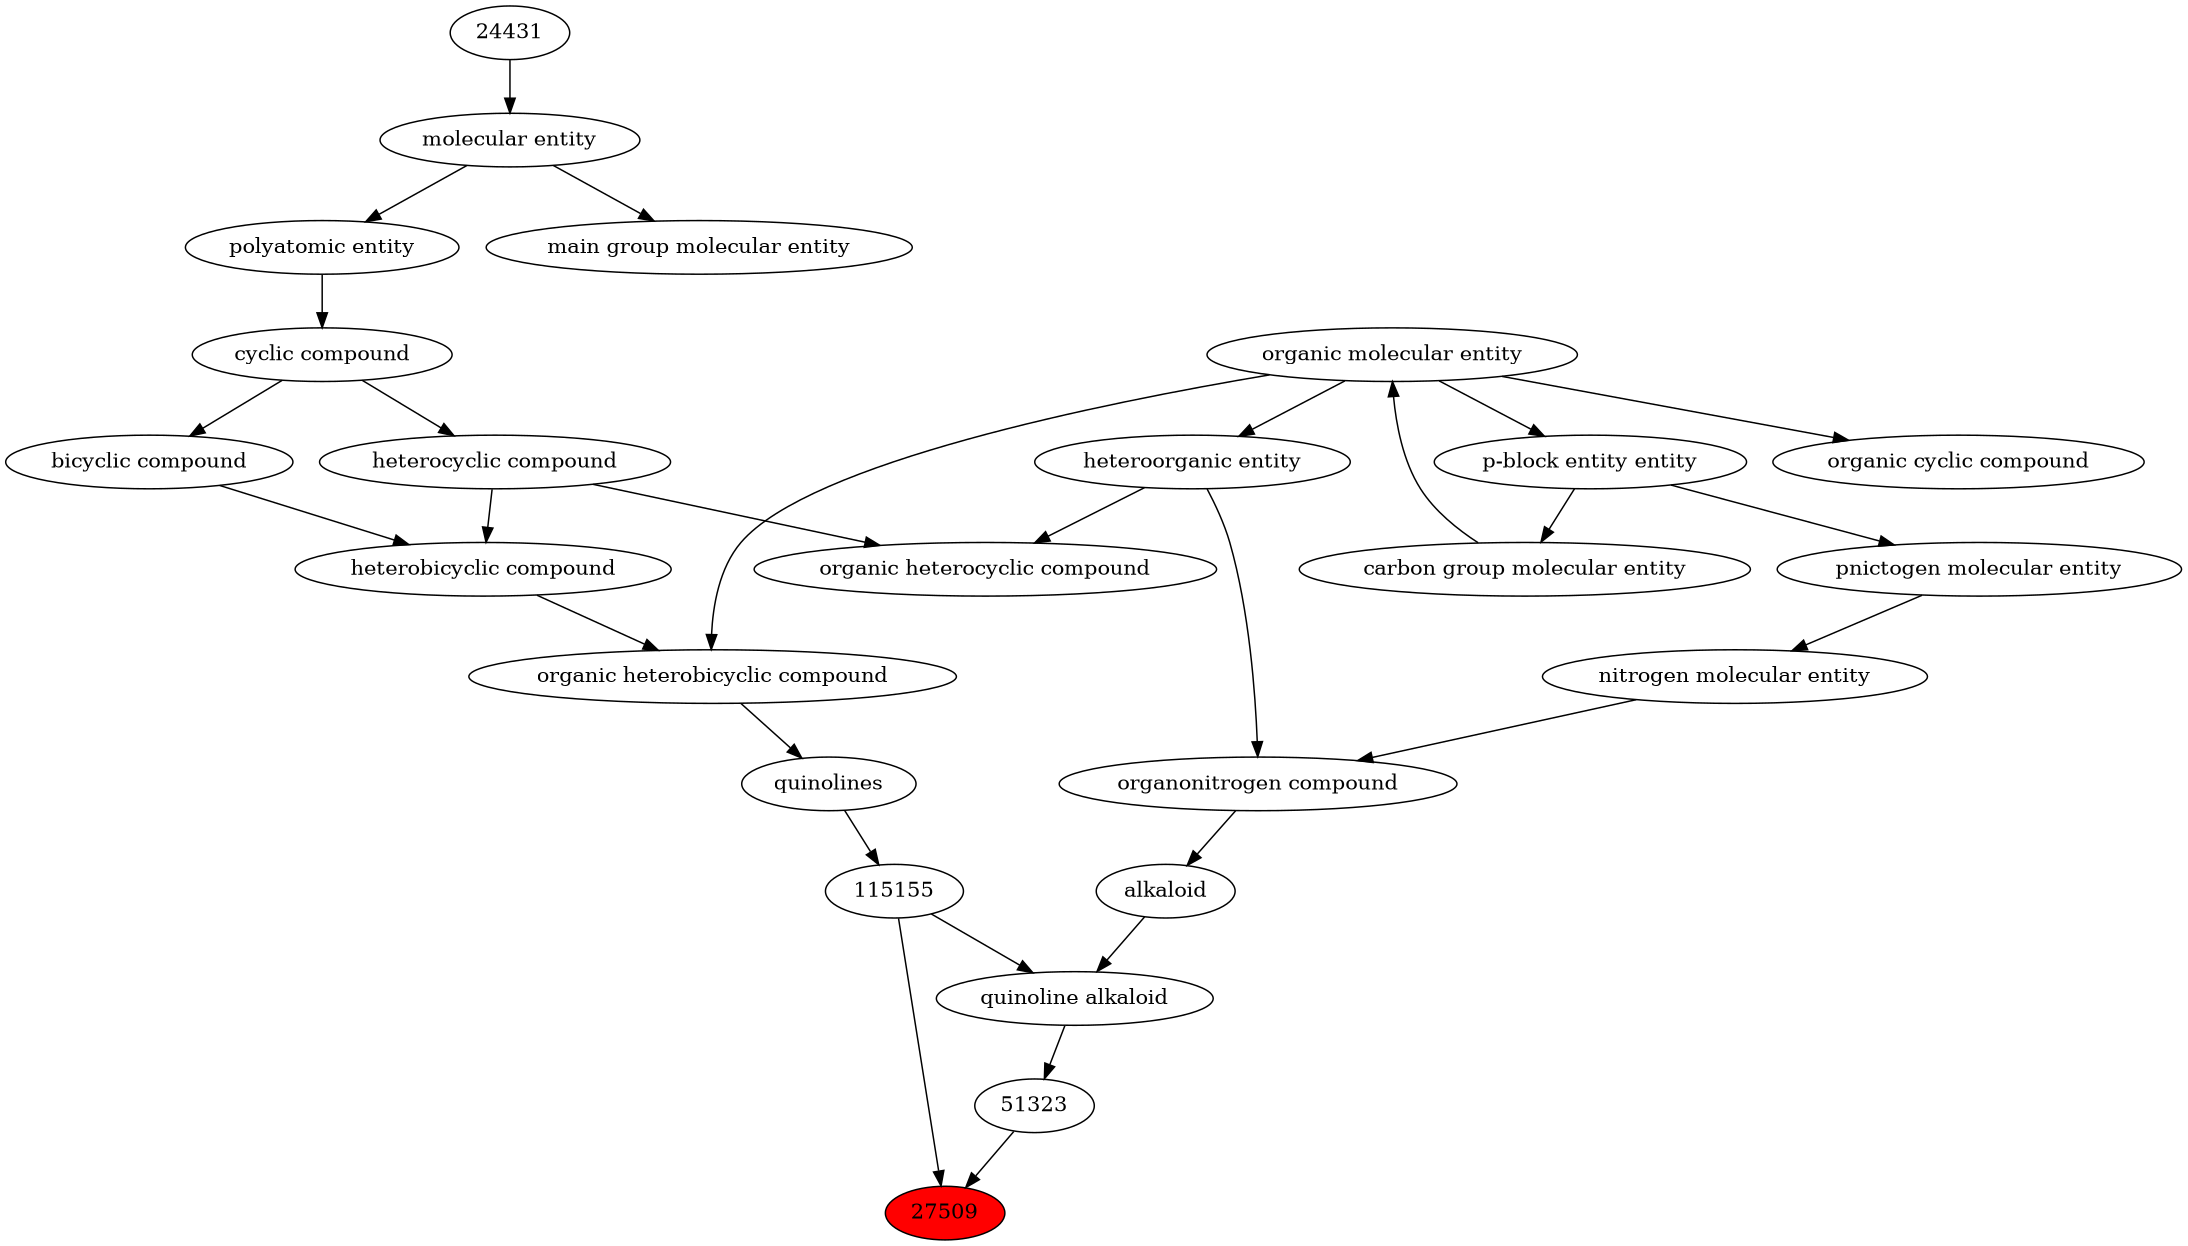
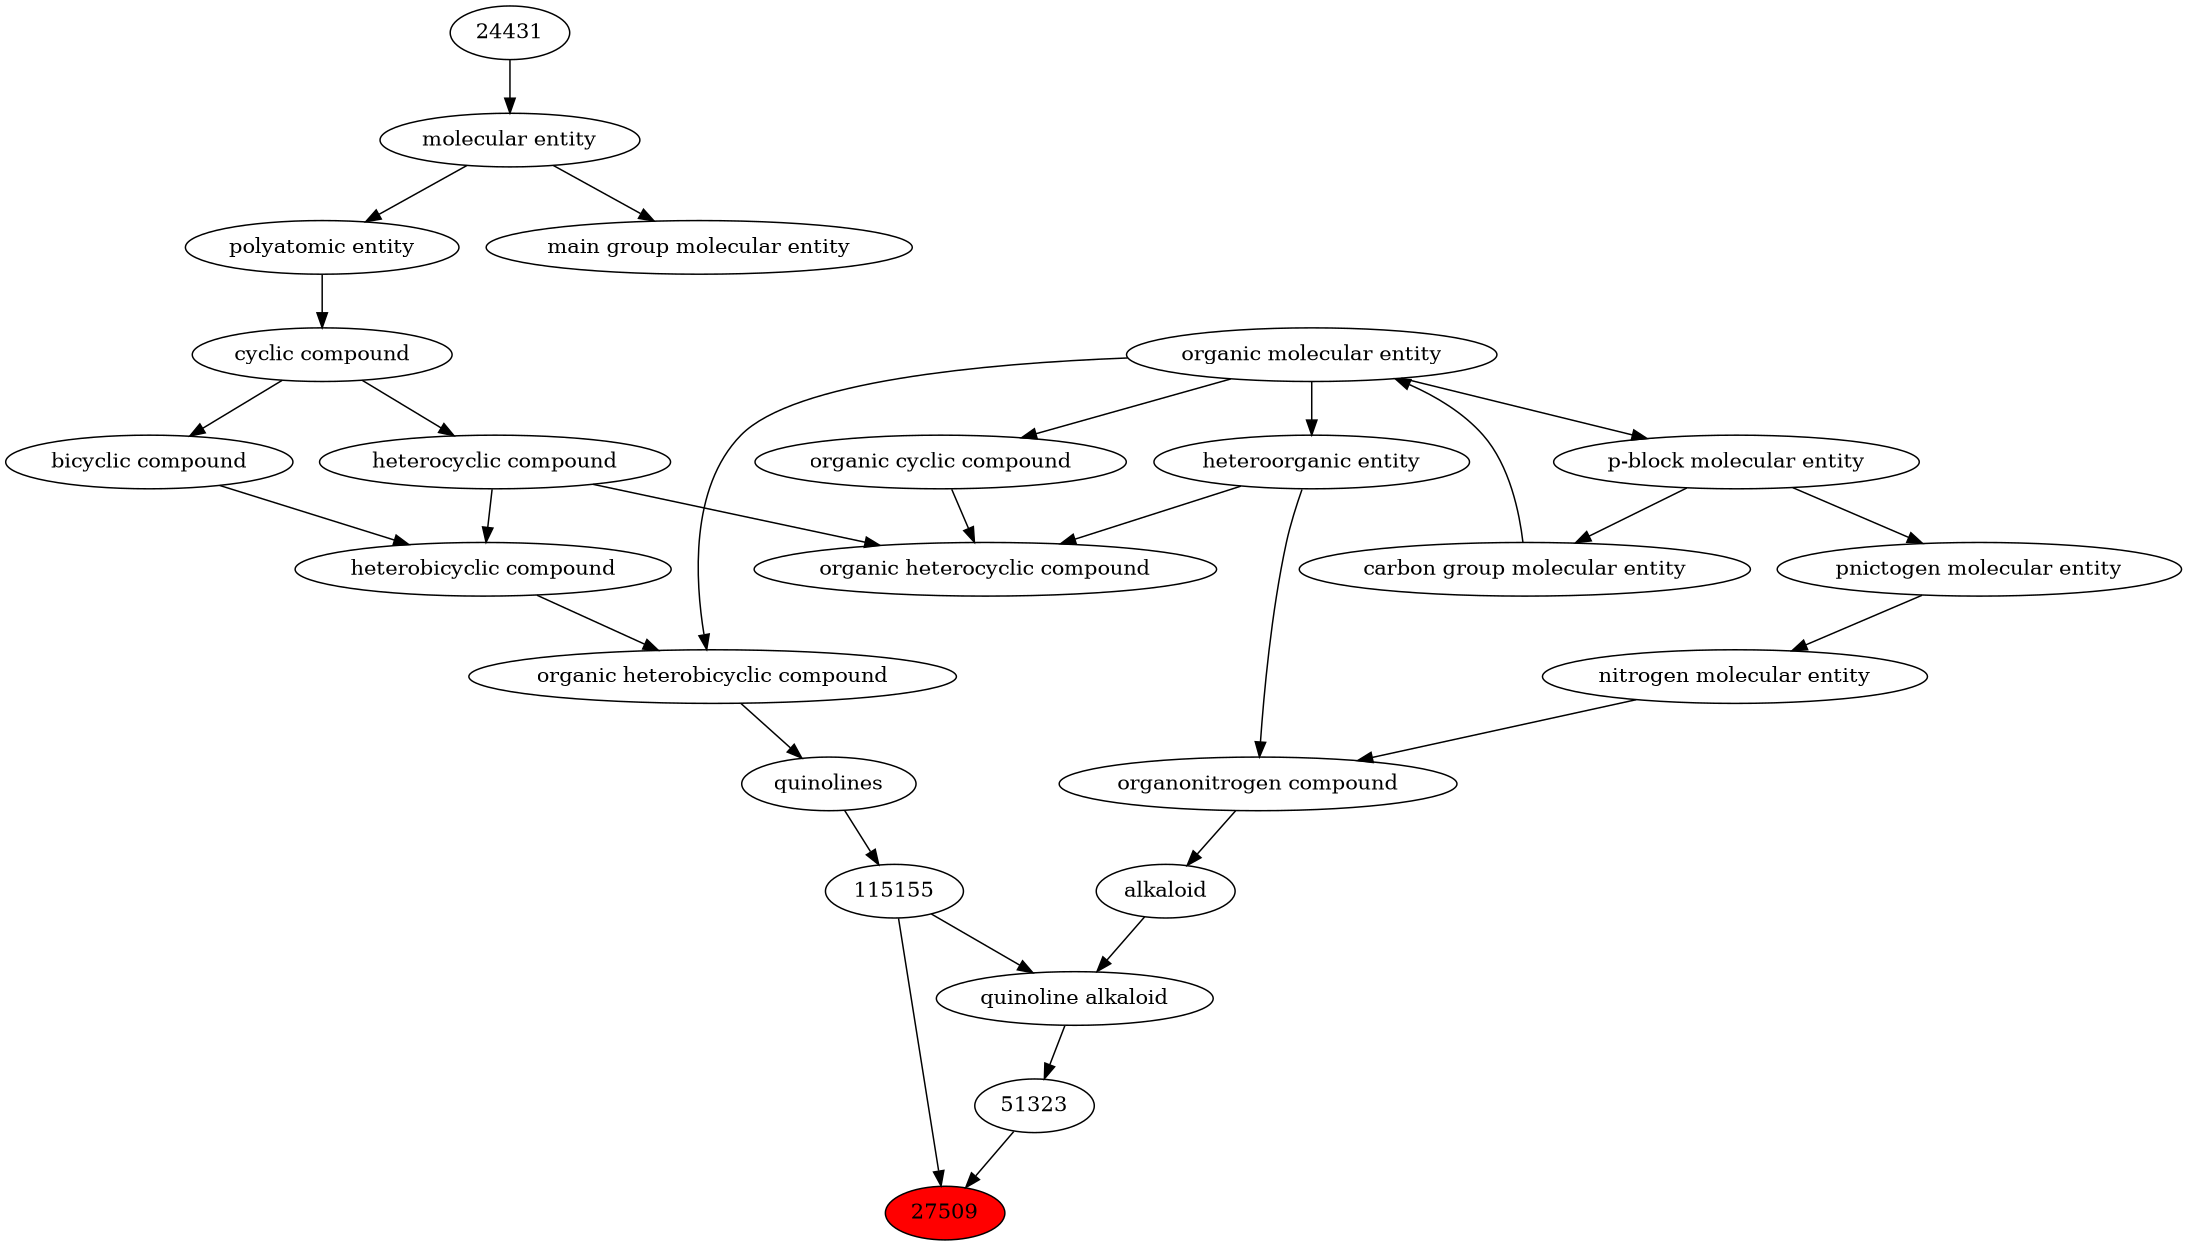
node "p-block entity entity": label "p-block entity entity" -> "p-block molecular entity"
edge "organic cyclic compound" -> "organic heterocyclic compound": added
